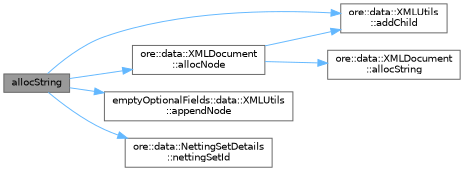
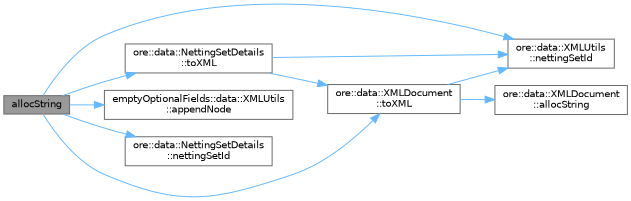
node "ore::data::XMLUtils ::addChild": label "ore::data::XMLUtils ::addChild" -> "ore::data::XMLUtils ::nettingSetId"
node "ore::data::NettingSetDetails ::toXML": added
node "ore::data::XMLDocument ::allocNode": label "ore::data::XMLDocument ::allocNode" -> "ore::data::XMLDocument ::toXML"
